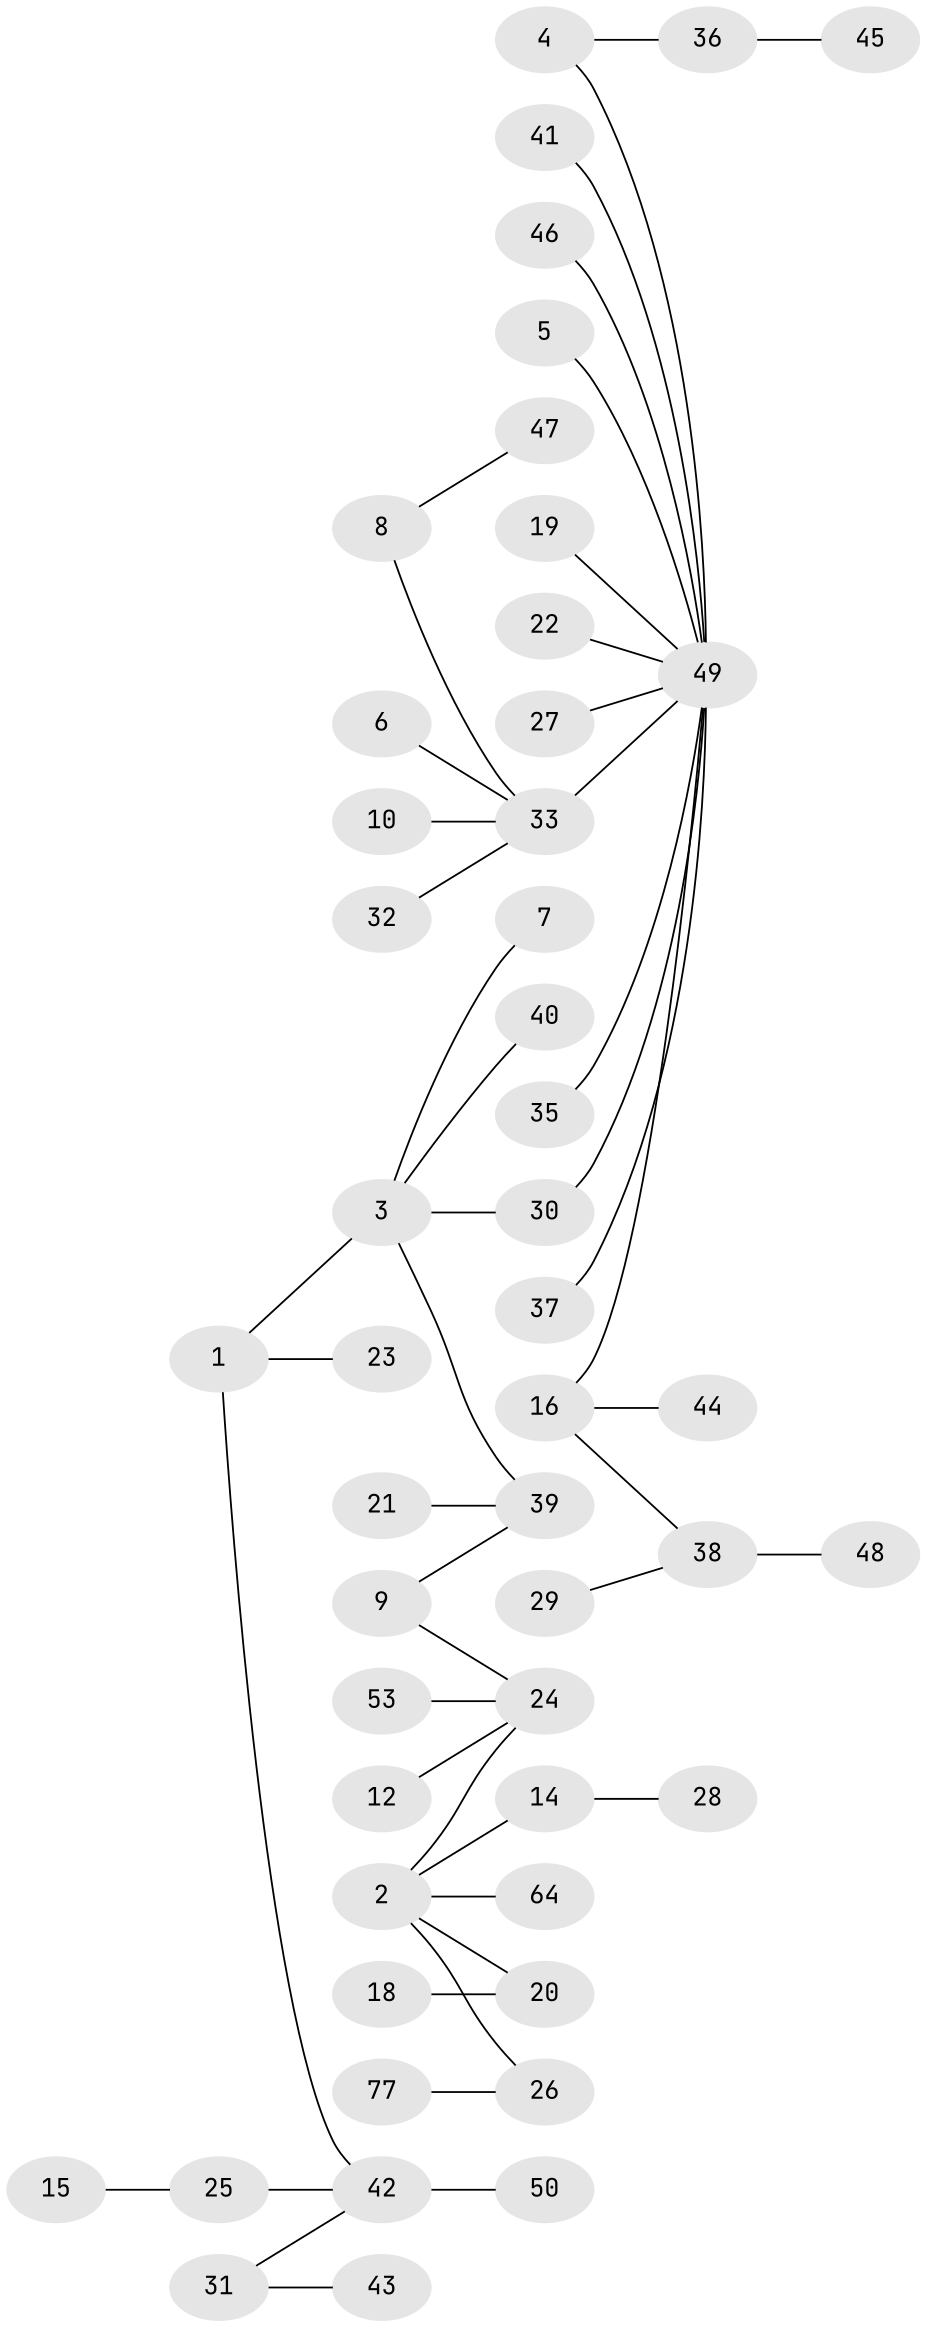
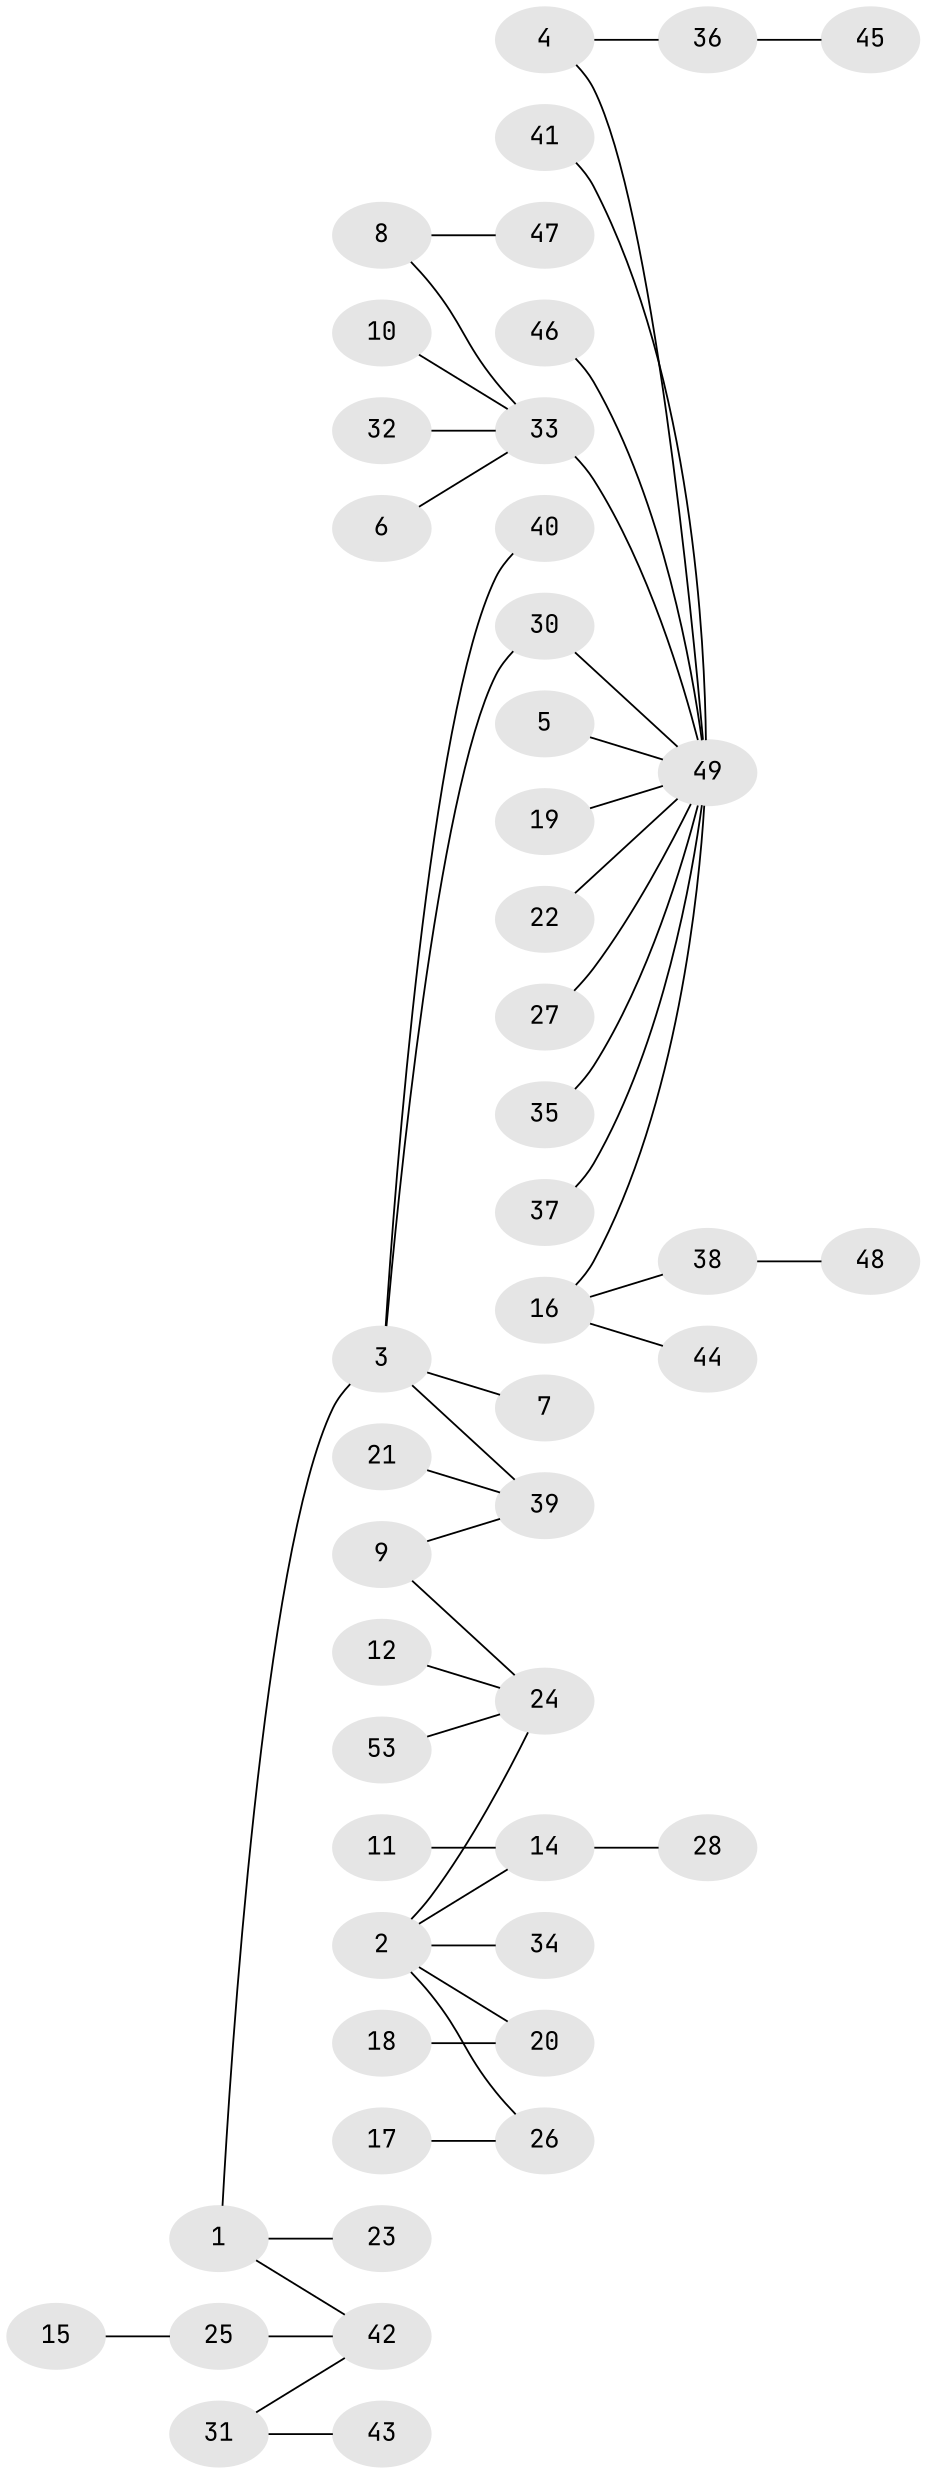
node "29": removed
node "11": added
node "64": label "64" -> "34"
node "77": label "77" -> "17"
node "50": removed
